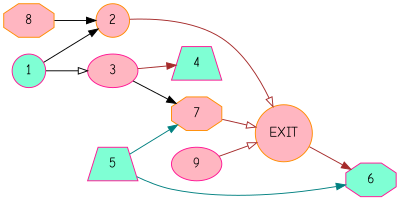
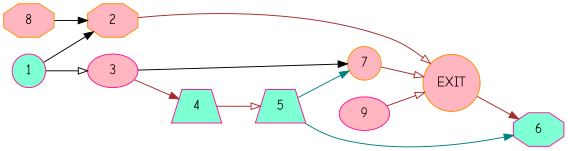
node "2": shape circle -> octagon
edge "4" -> "5": added
node "7": shape octagon -> circle
